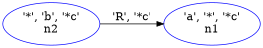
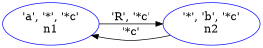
edge "'*', 'b', '*c' n2" -> "'a', '*', '*c' n1": label "'R', '*c'" -> "'*c'"
edge "'a', '*', '*c' n1" -> "'*', 'b', '*c' n2": added, label "'R', '*c'"
